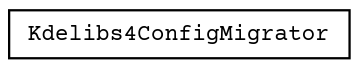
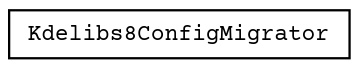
node "Kdelibs4ConfigMigrator": label "Kdelibs4ConfigMigrator" -> "Kdelibs8ConfigMigrator"
